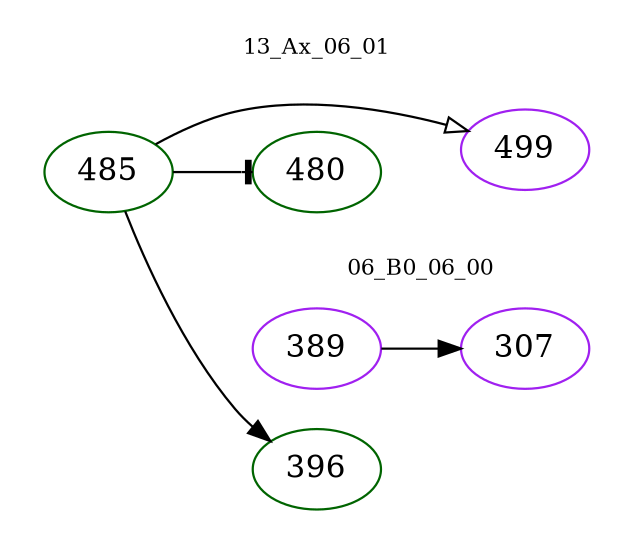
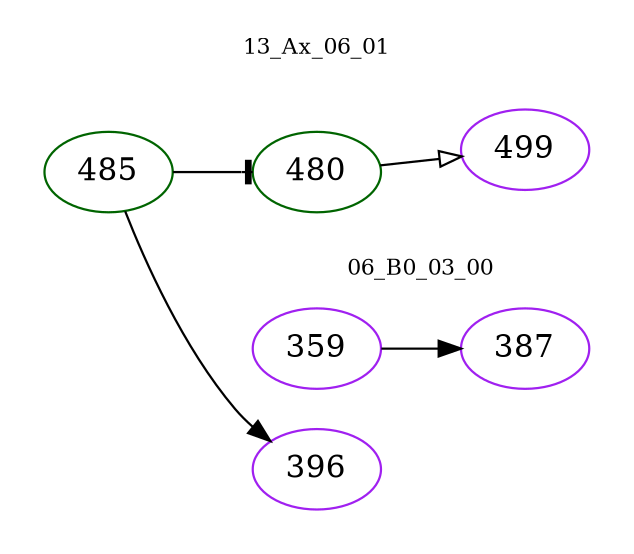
edge "485" -> "499": now "480" -> "499"
cluster "06_B0_06_00": label "06_B0_06_00" -> "06_B0_03_00"
node "389": label "389" -> "359"
node "307": label "307" -> "387"
node "396": color darkgreen -> purple
